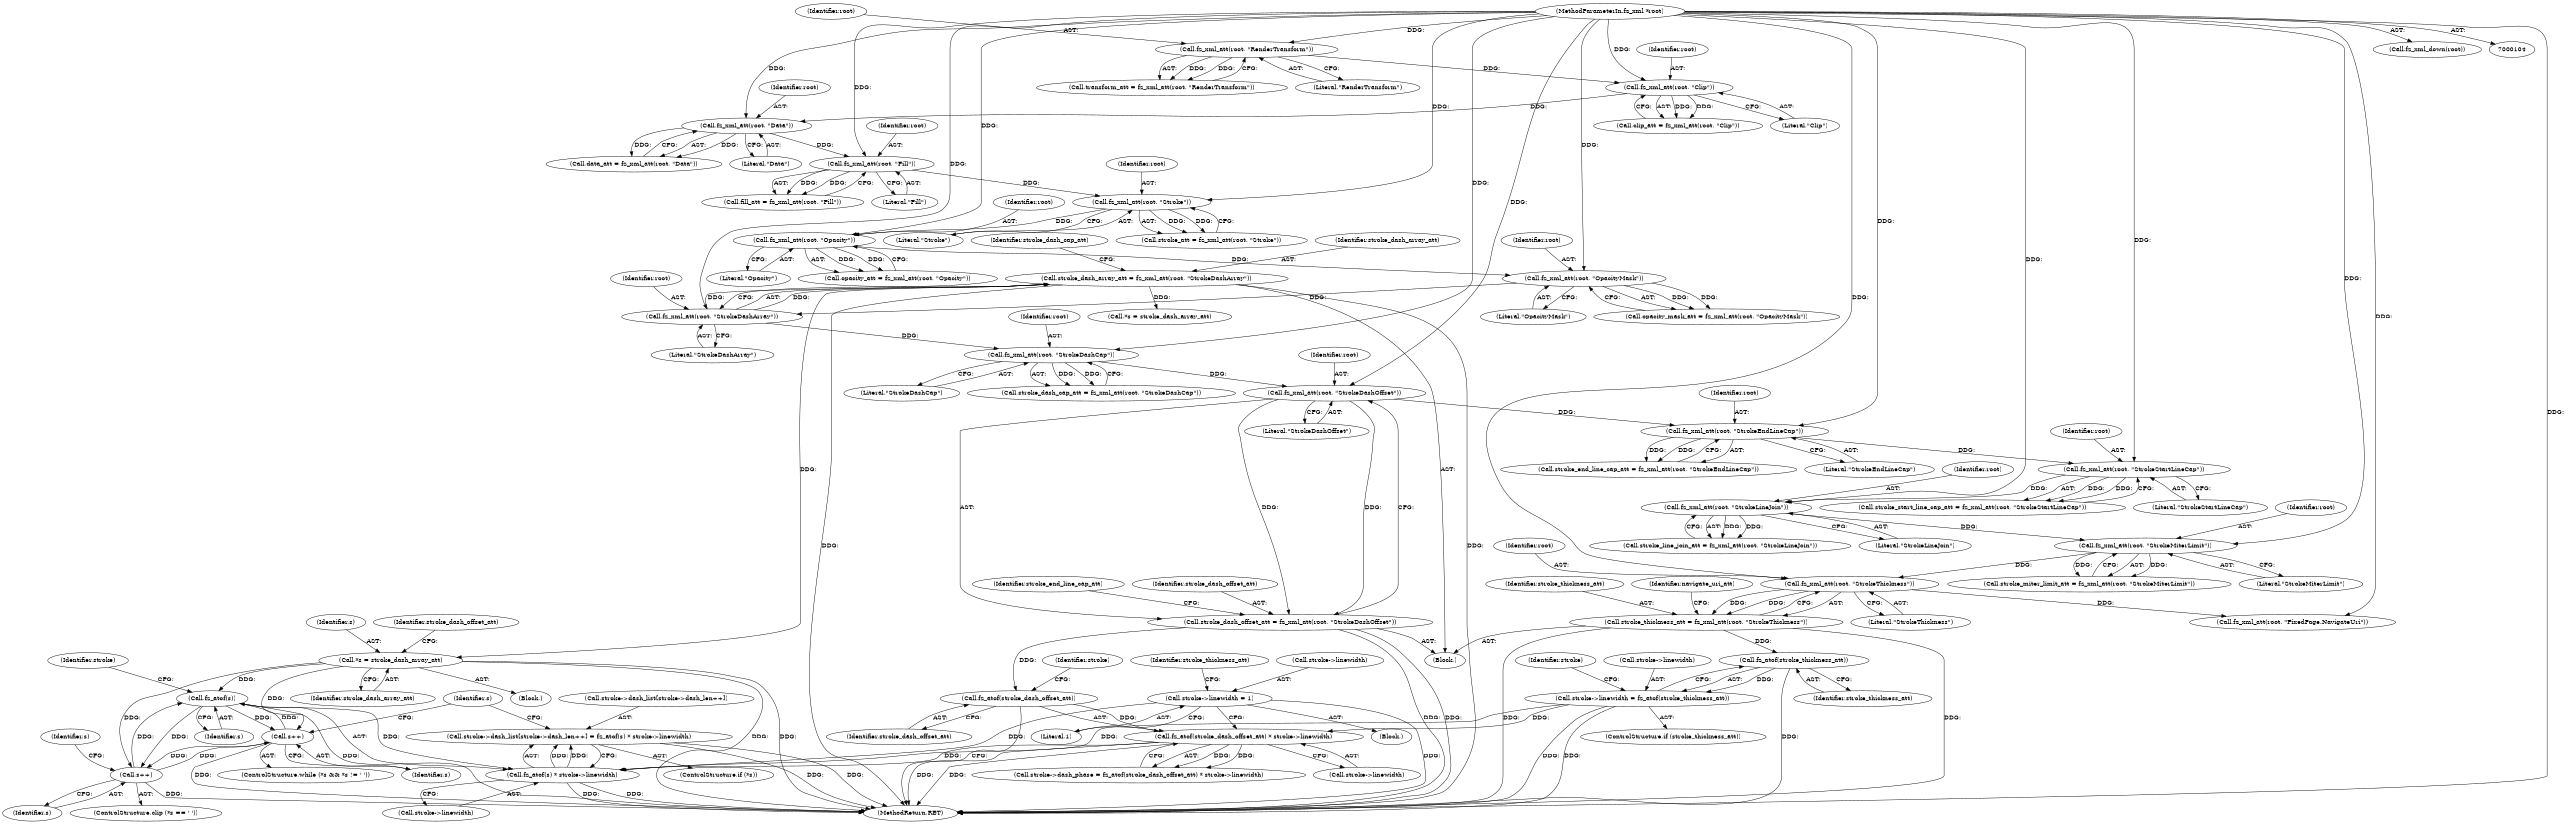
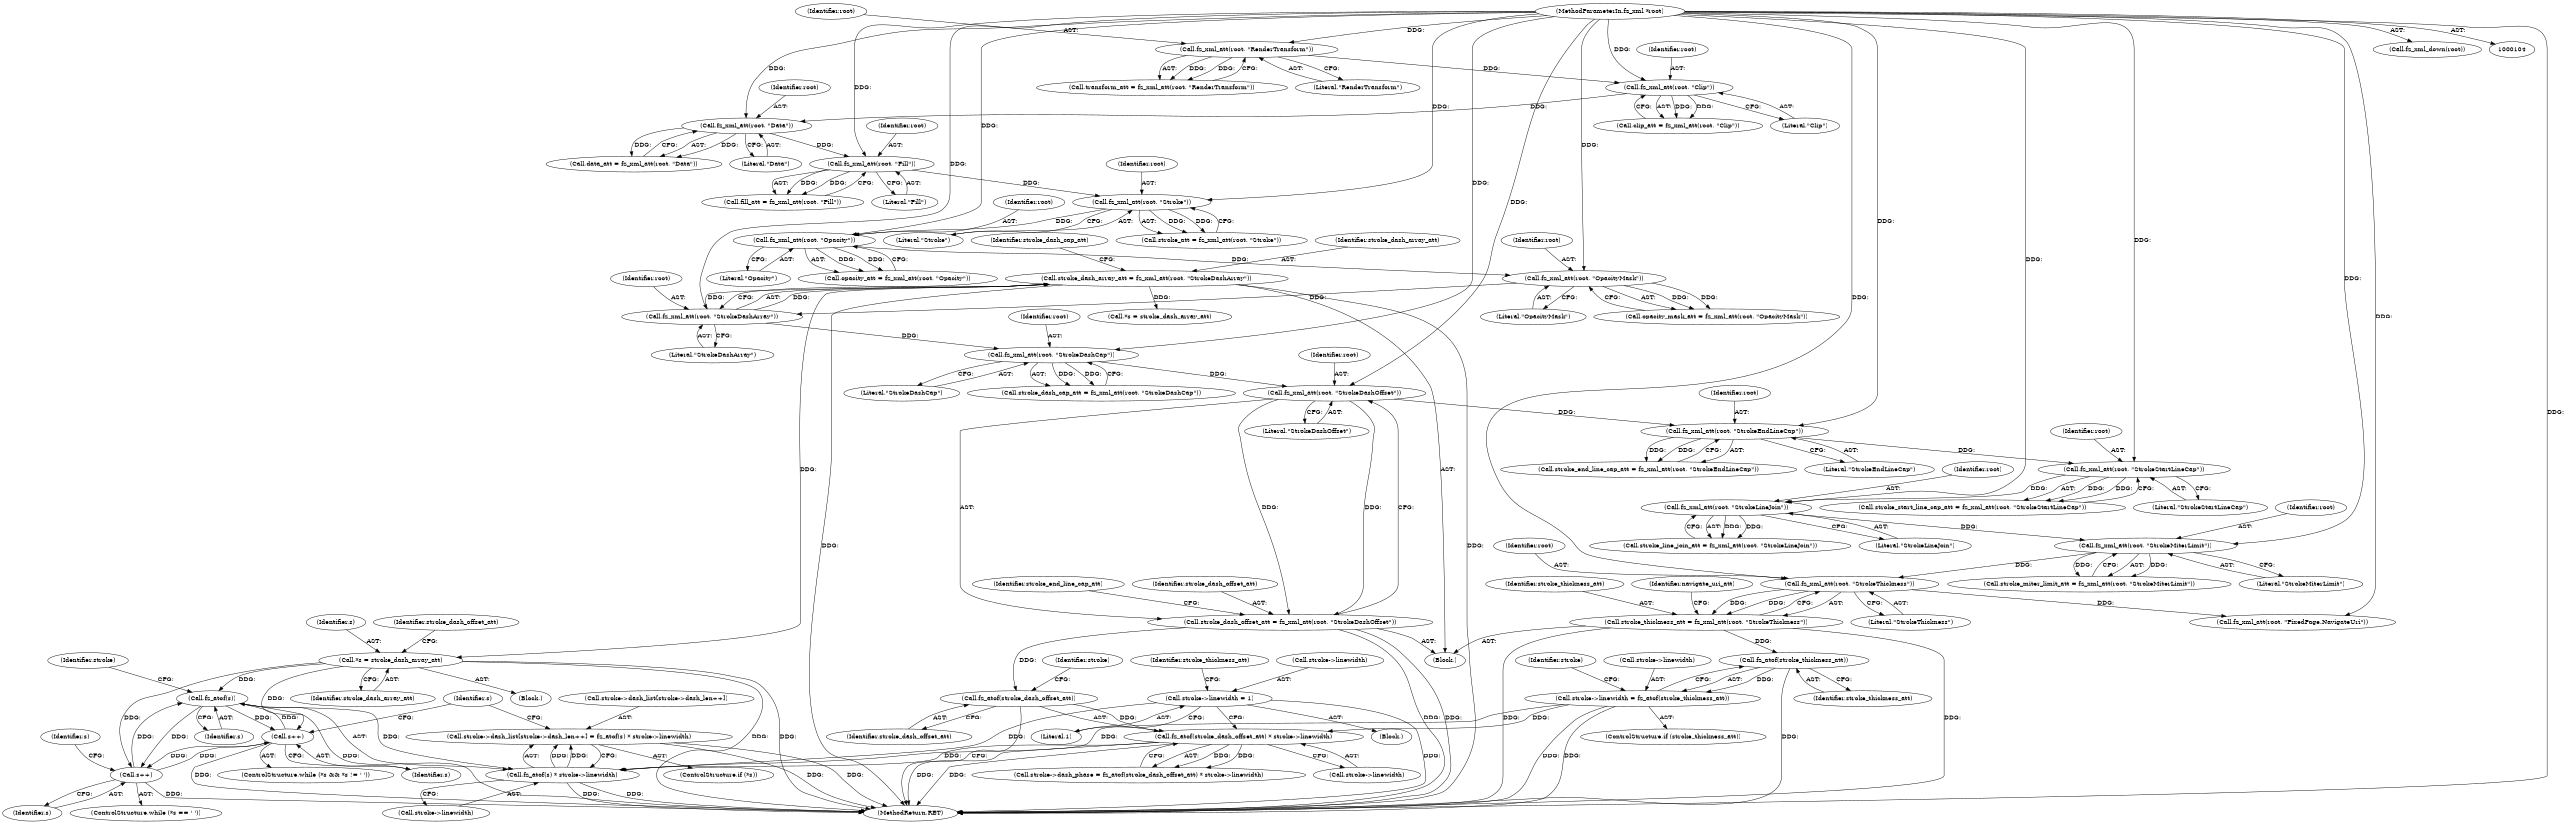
node "7000104": label "7000104" -> "1000104"
node "(ControlStructure,clip (*s == ' '))": label "(ControlStructure,clip (*s == ' '))" -> "(ControlStructure,while (*s == ' '))"
